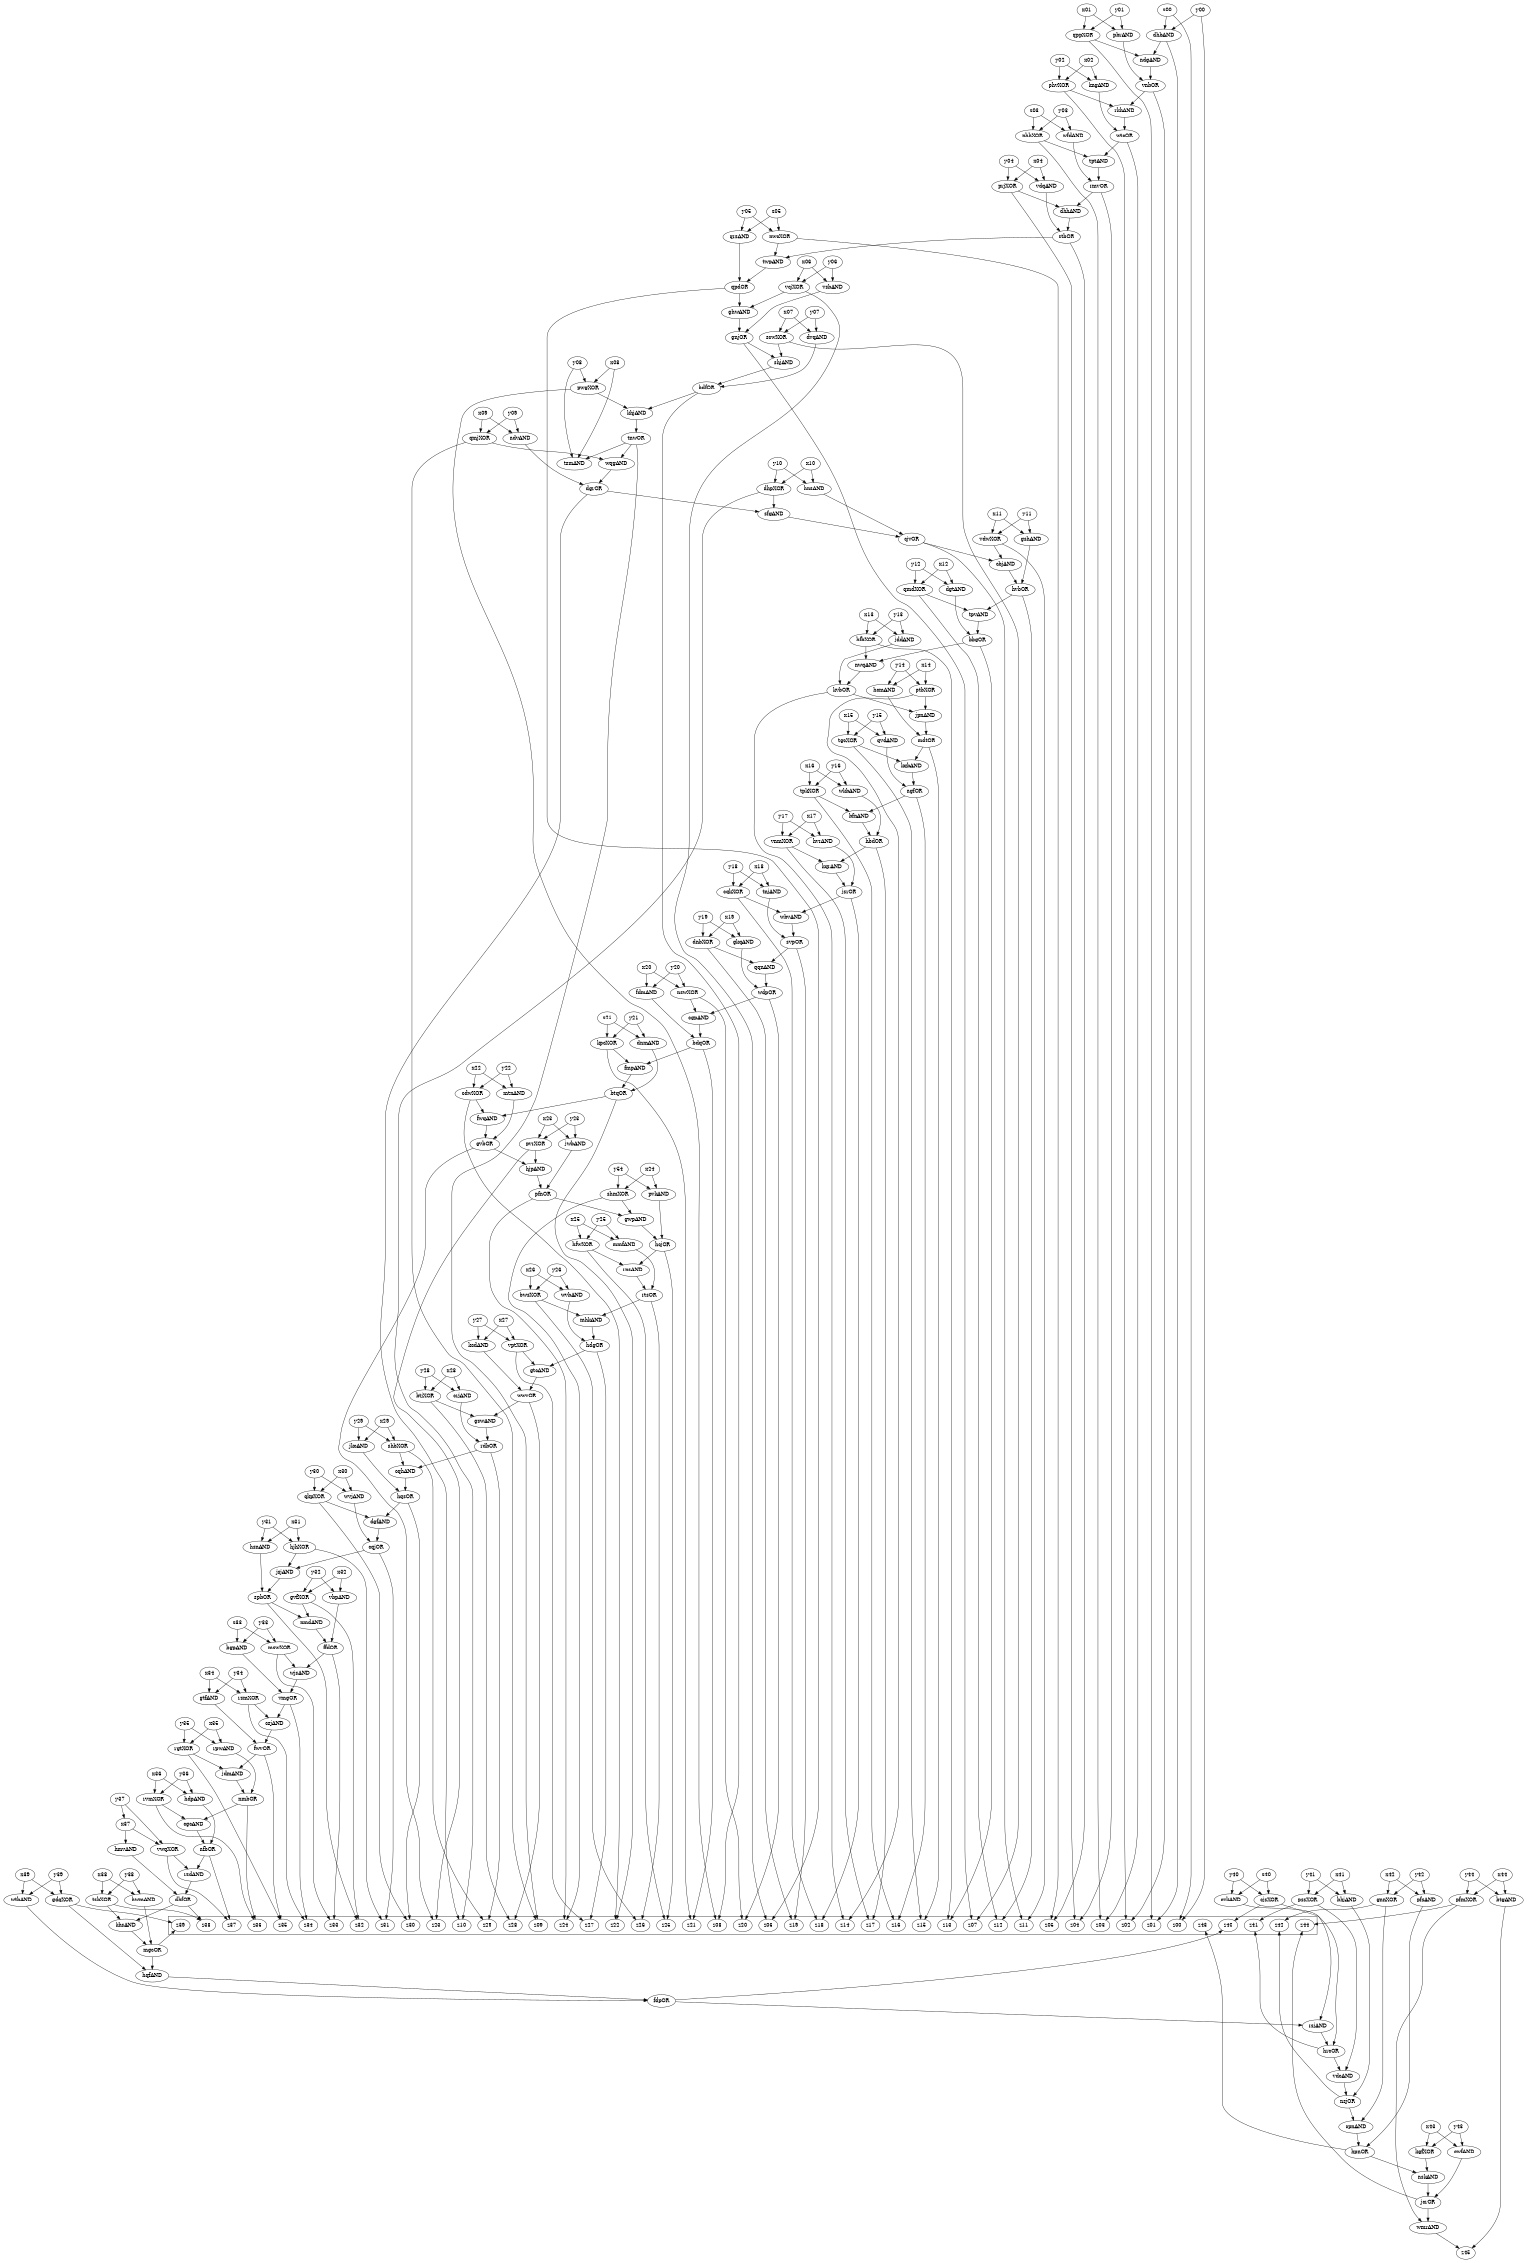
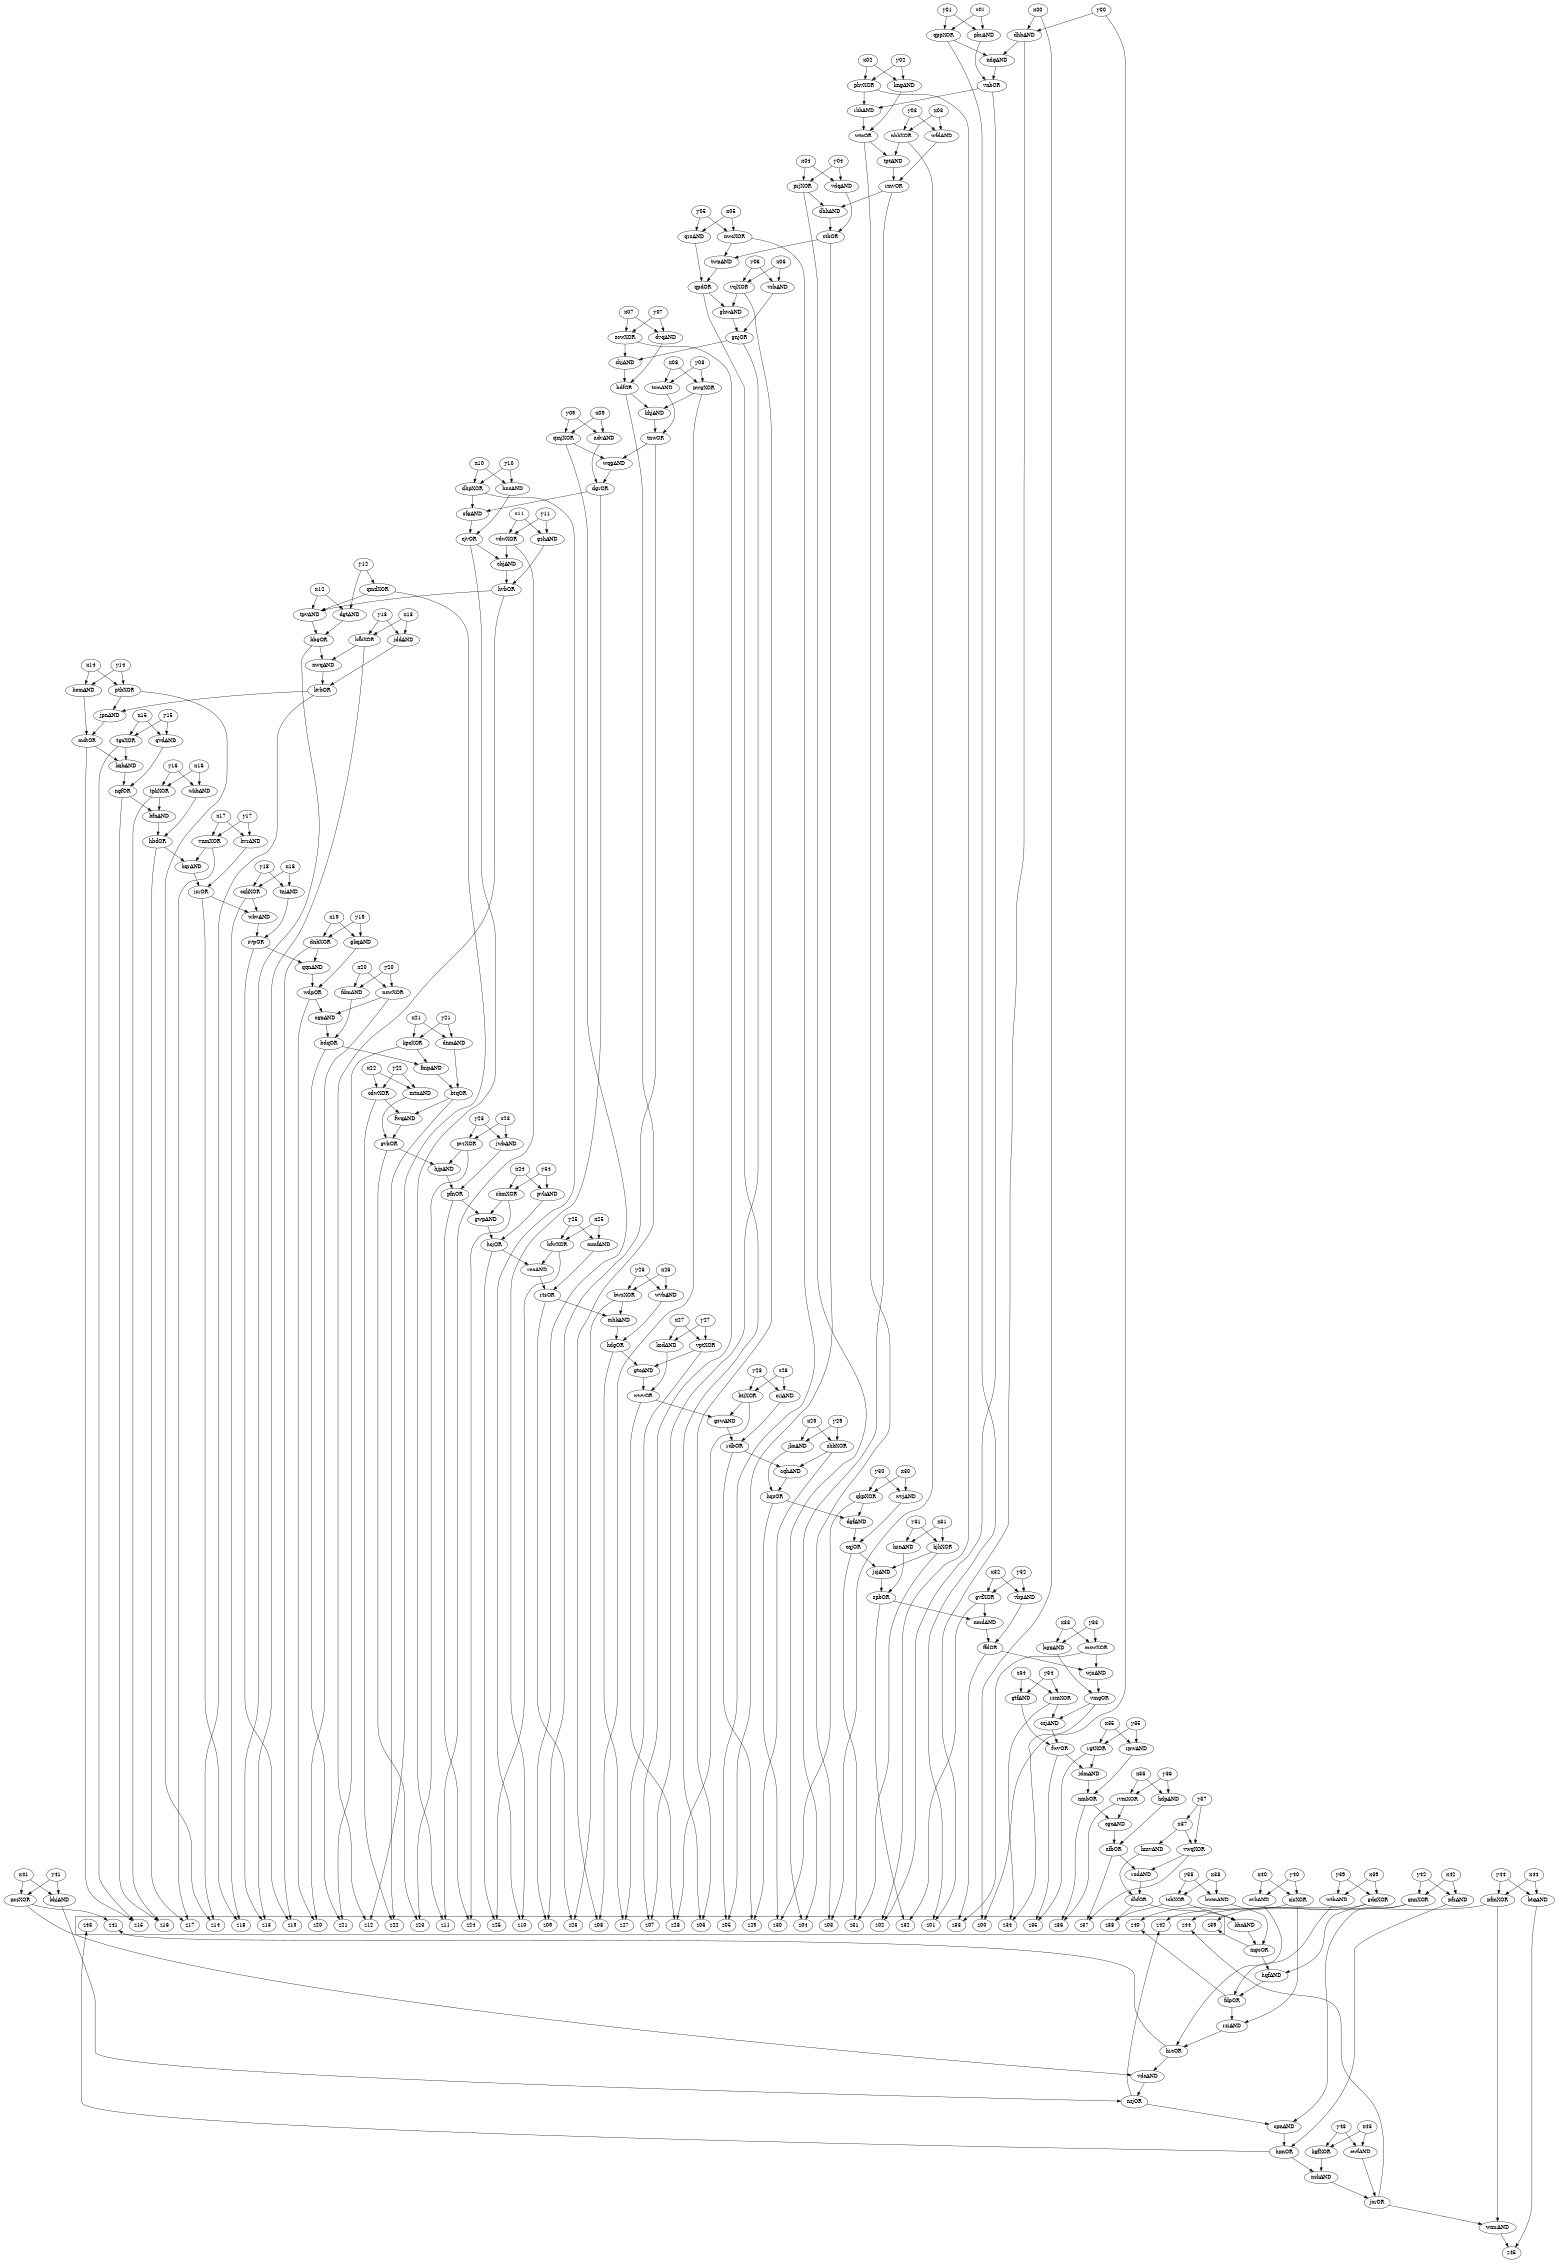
edge "tnwOR" -> "tsmAND": reversed
edge "x12" -> "qmdXOR": now "x12" -> "tpvAND"
